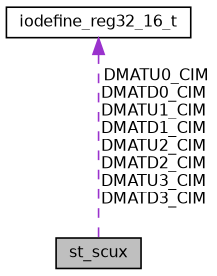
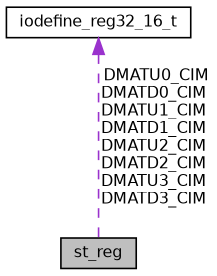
node "st_scux": label "st_scux" -> "st_reg"
